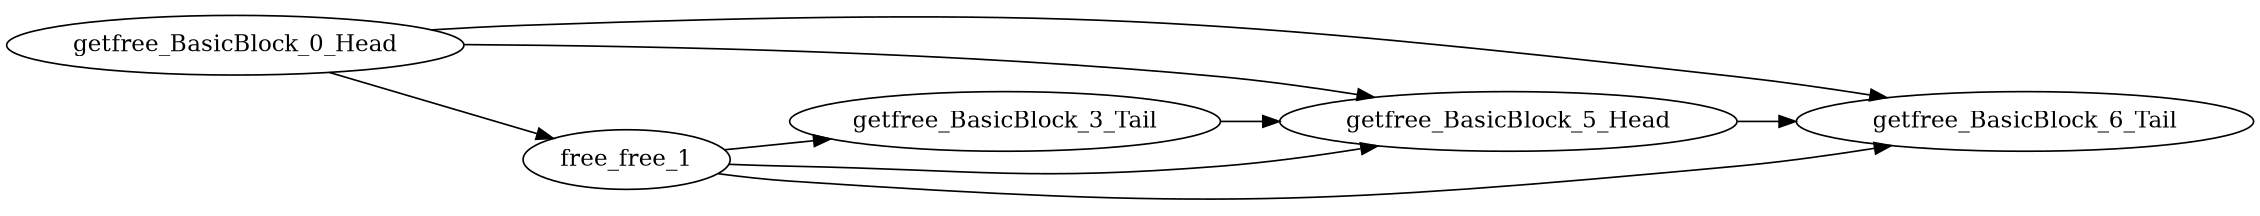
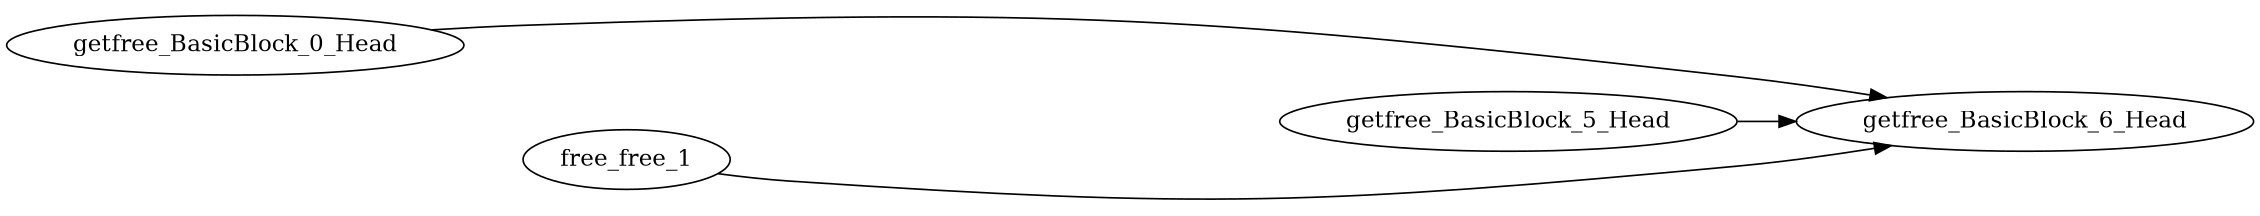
edge "getfree_BasicBlock_0_Head" -> "getfree_BasicBlock_5_Head": removed
edge "getfree_BasicBlock_0_Head" -> "free_free_1": removed
node "getfree_BasicBlock_3_Tail": removed
node "getfree_BasicBlock_6_Tail": label "getfree_BasicBlock_6_Tail" -> "getfree_BasicBlock_6_Head"
edge "free_free_1" -> "getfree_BasicBlock_5_Head": removed
